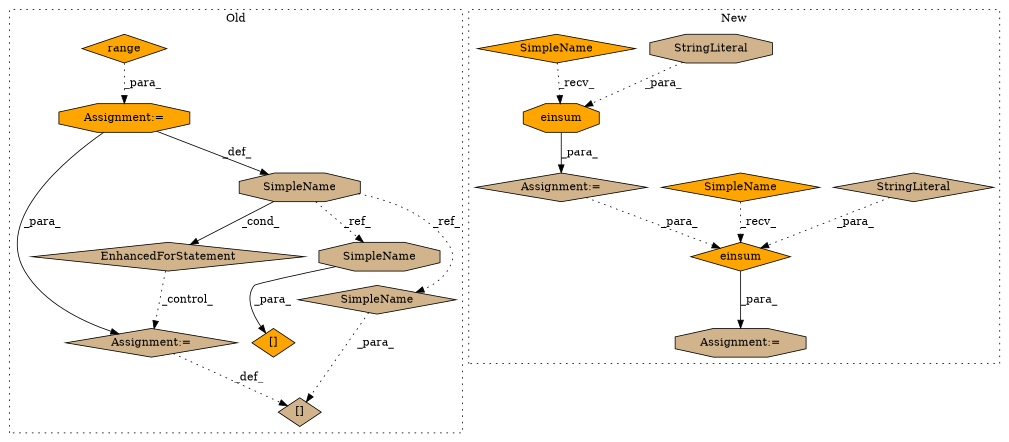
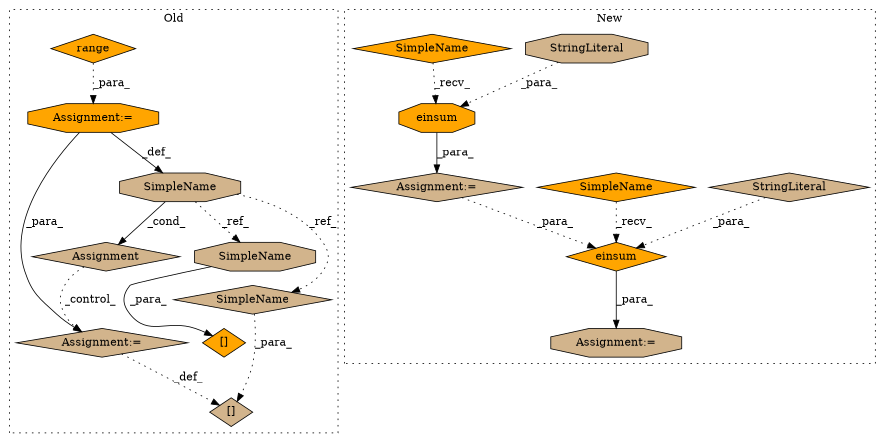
node "EnhancedForStatement": label "EnhancedForStatement" -> "Assignment"
